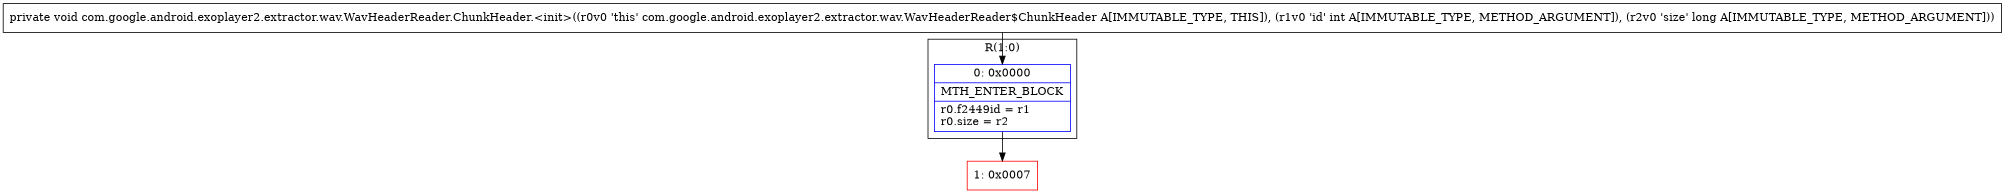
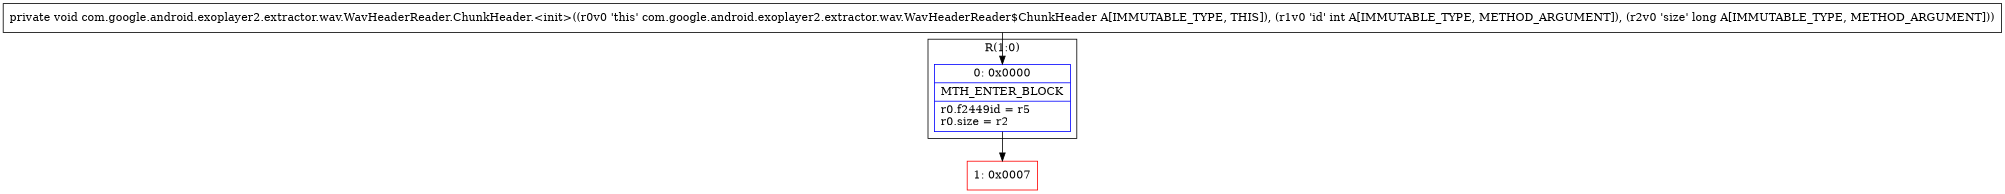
node "0: 0x0000": text "r0.f2449id = r1" -> "r0.f2449id = r5"
